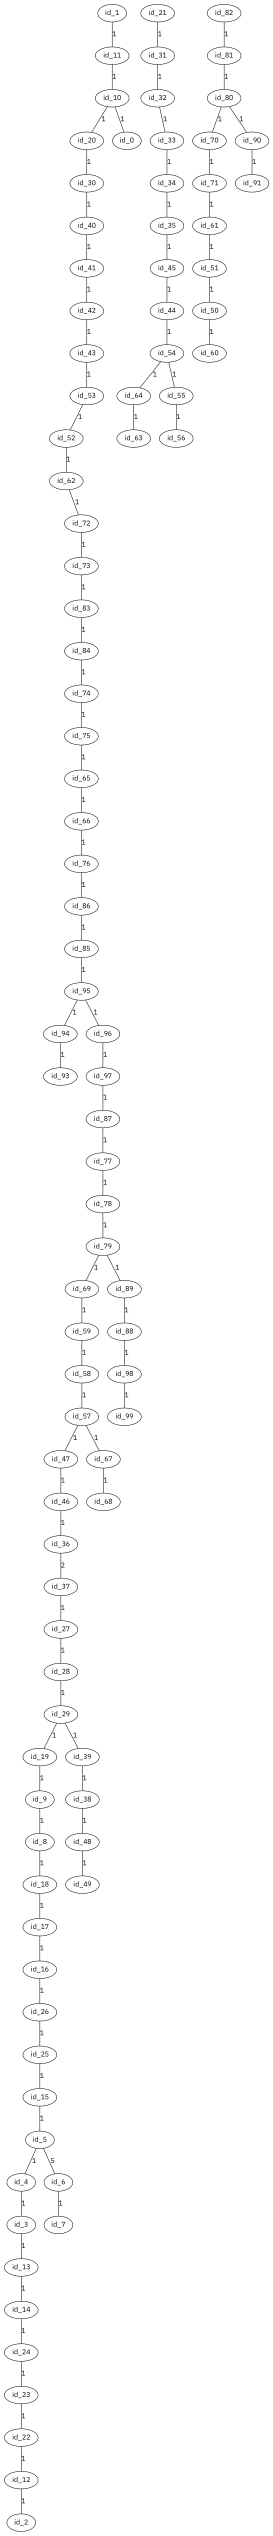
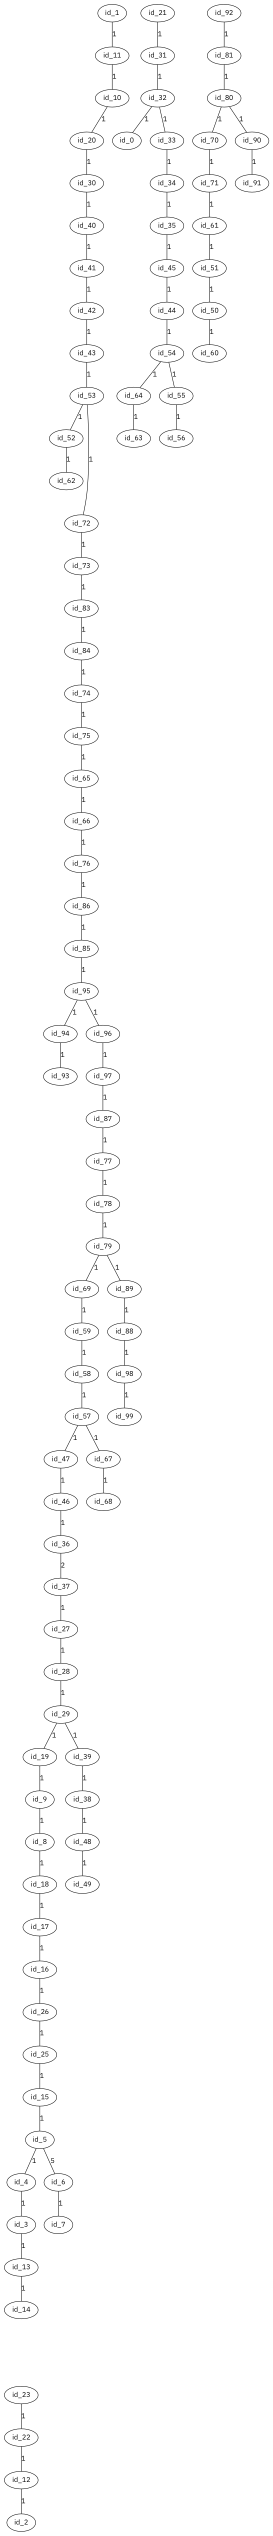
node "id_82": label "id_82" -> "id_92"
edge "id_10" -- "id_0": now "id_32" -- "id_0"
edge "id_62" -- "id_72": now "id_53" -- "id_72"
node "id_24": removed
